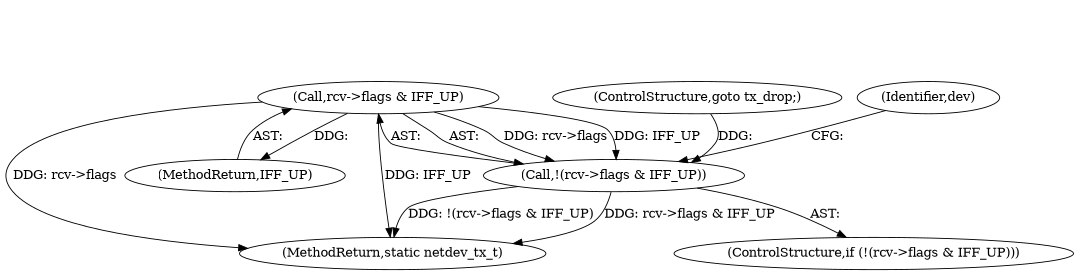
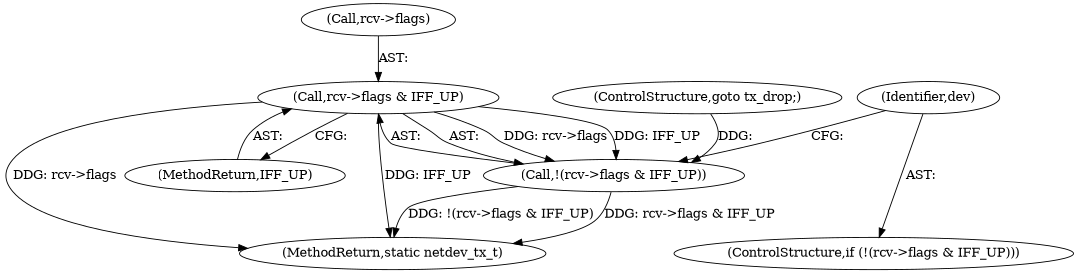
node "(Call,rcv->flags)": added
edge "(Call,rcv->flags & IFF_UP)" -> "(MethodReturn,IFF_UP)": label "DDG: " -> "CFG: "
edge "(Call,!(rcv->flags & IFF_UP))" -> "(ControlStructure,if (!(rcv->flags & IFF_UP)))": now "(Identifier,dev)" -> "(ControlStructure,if (!(rcv->flags & IFF_UP)))"
